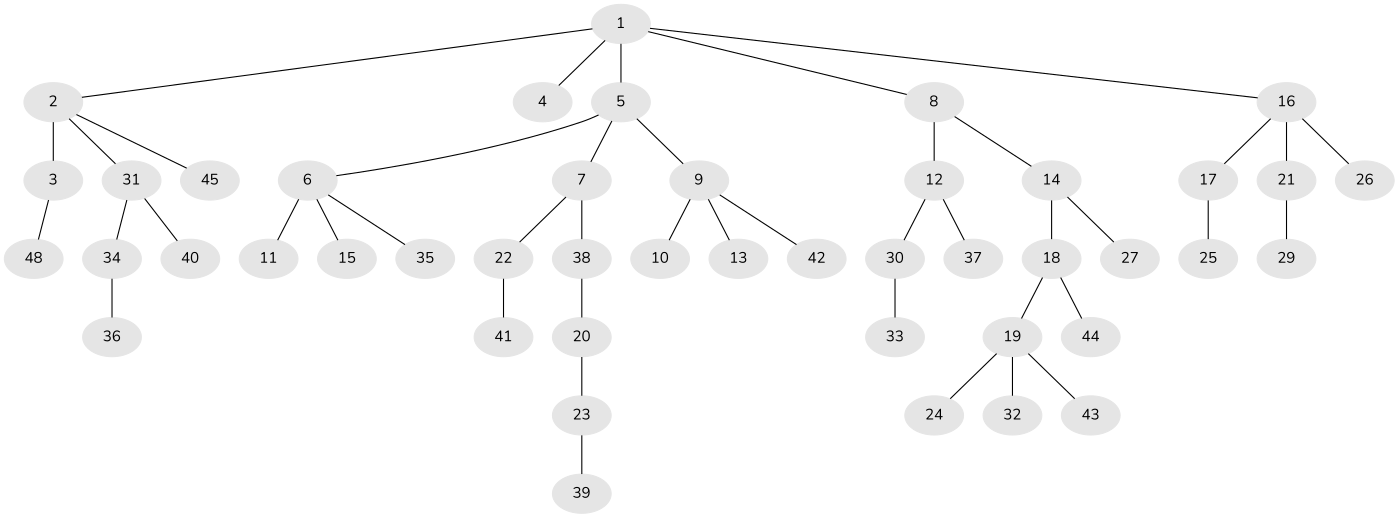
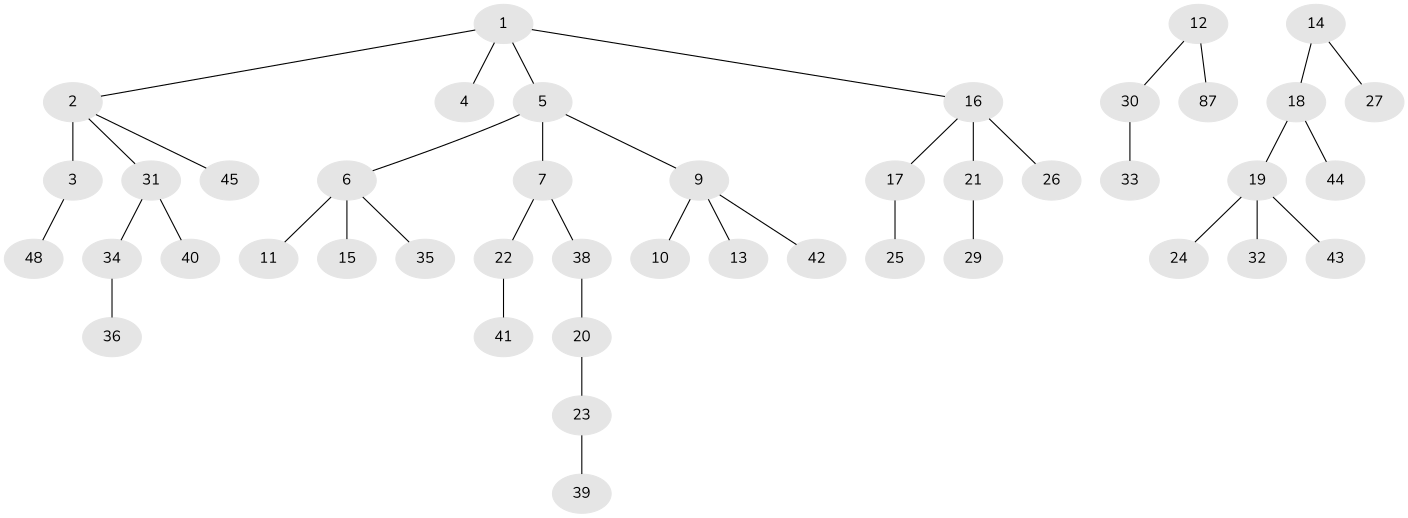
node "8": removed
node "37": label "37" -> "87"
